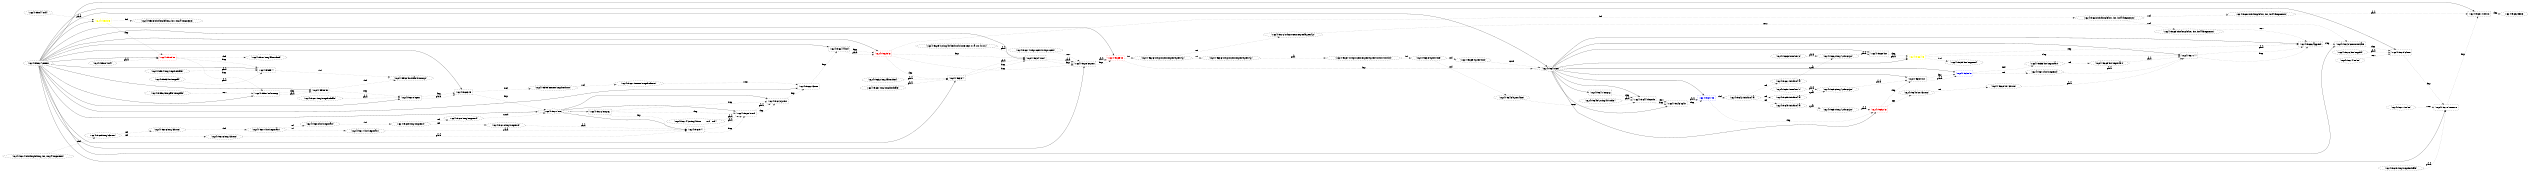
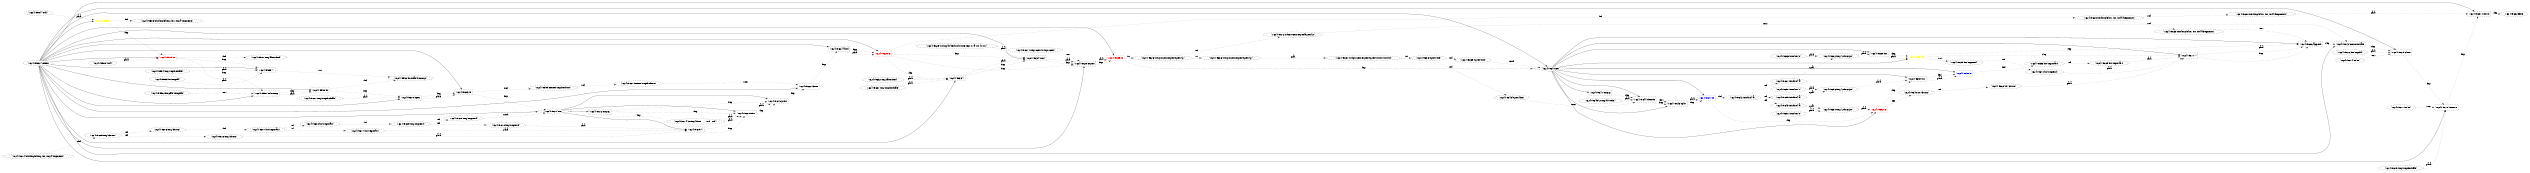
edge "(162479658)=" -> "(162479670)int(seg_end)": now "(162479659)int(seg_end)" -> "(162479670)int(seg_end)"
node "(162479620)Mod": label "(162479620)Mod" -> "(162479620)List"
node "(162479651)number(0)": added
